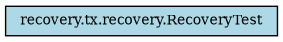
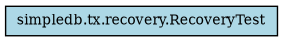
node "recovery.tx.recovery.RecoveryTest": label "recovery.tx.recovery.RecoveryTest" -> "simpledb.tx.recovery.RecoveryTest"
